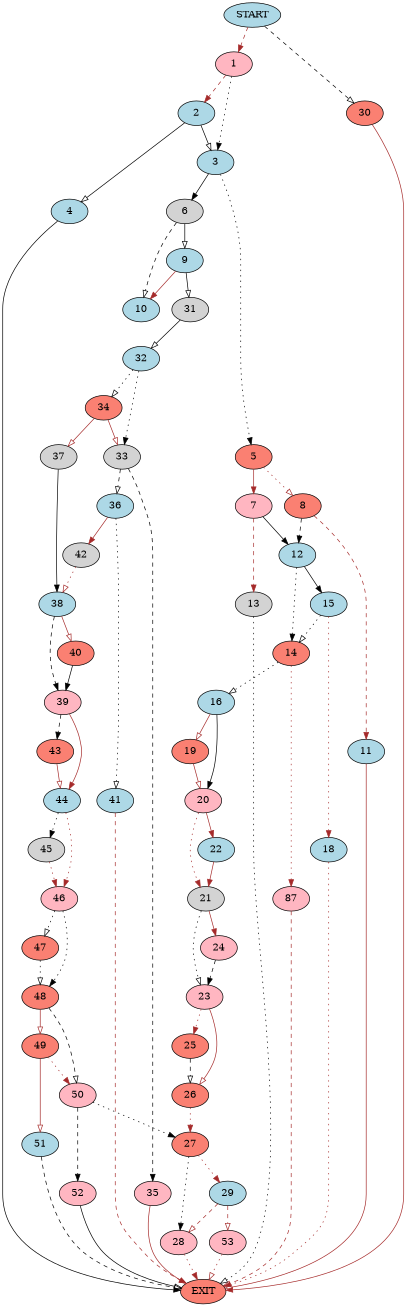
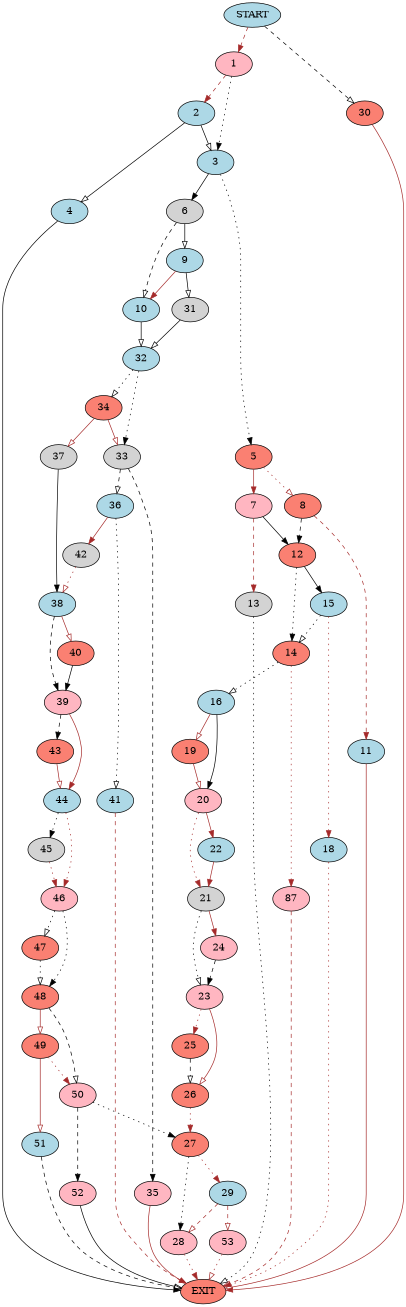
edge "10" -> "32": added
node "12": fillcolor lightblue -> salmon
